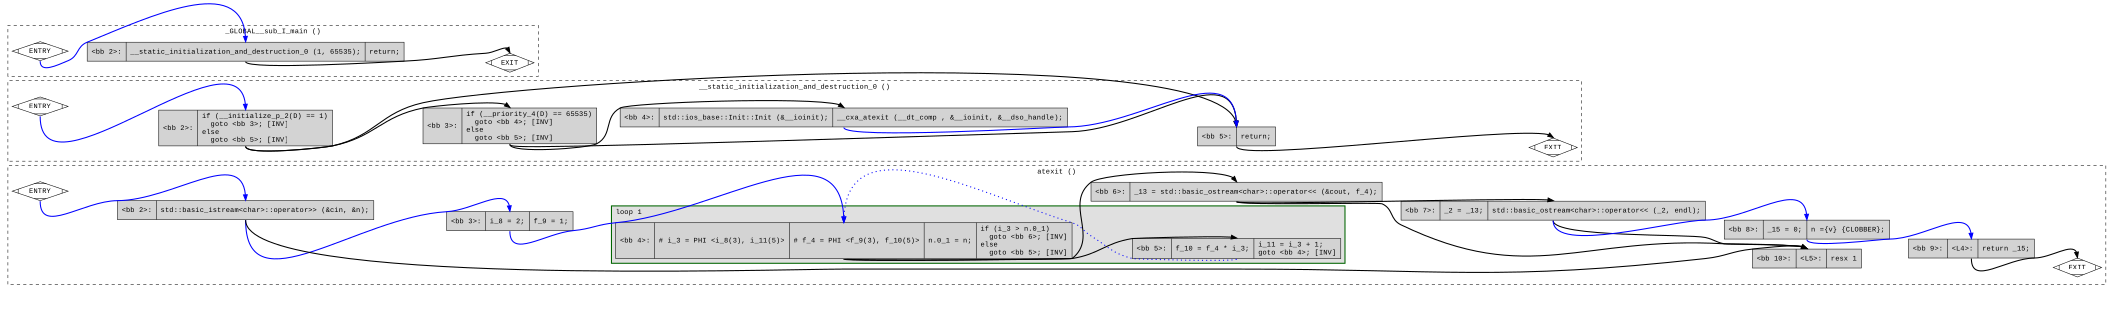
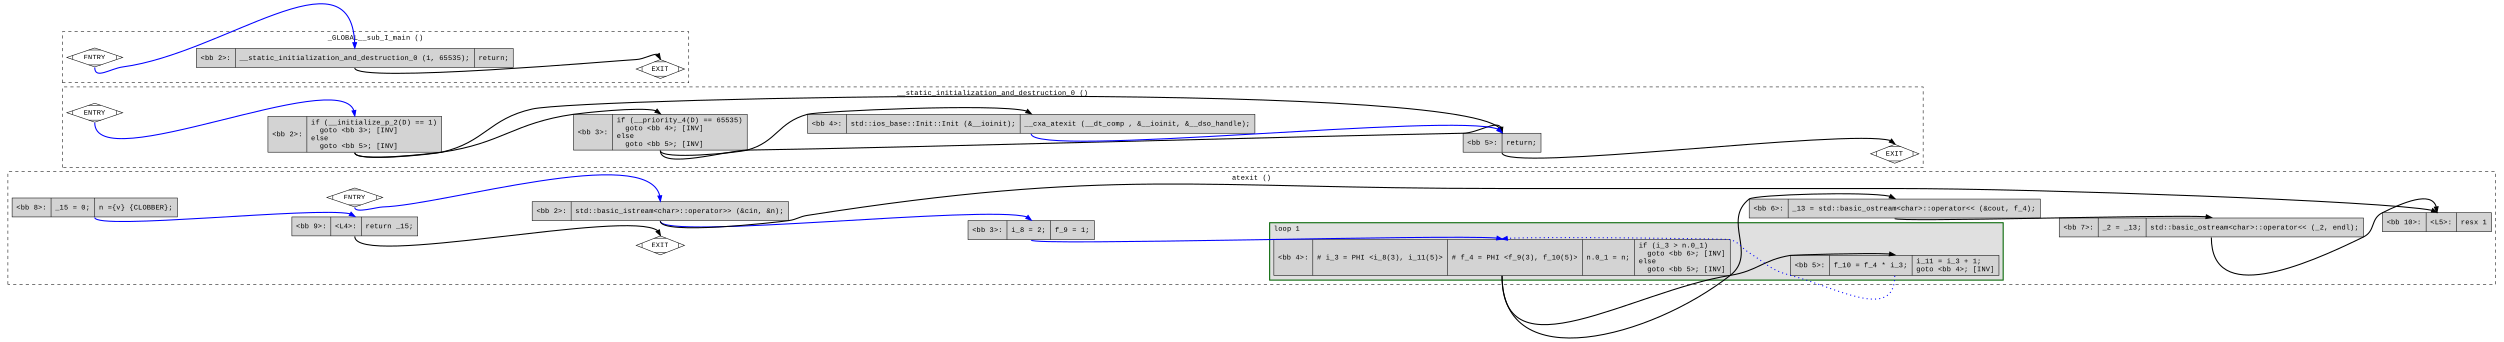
edge "<bb 7>:" -> "<bb 8>:": removed
edge "<bb 6>:" -> "<bb 10>:": removed
